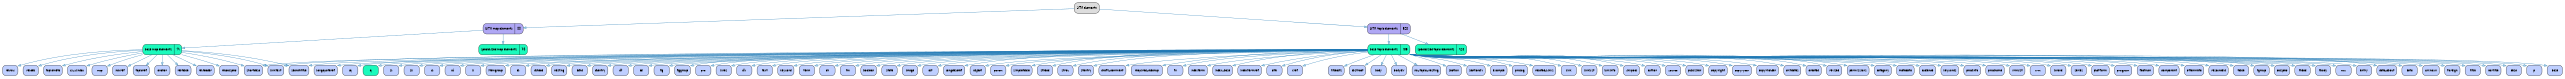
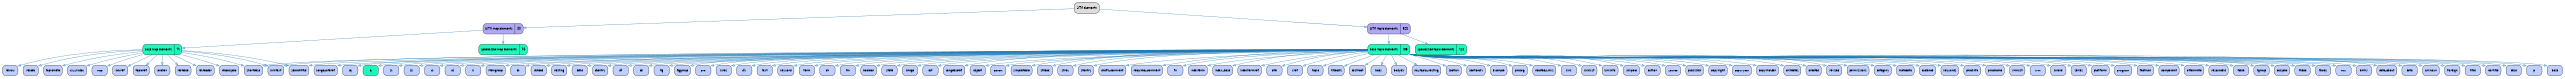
node "required-cleanup": label "required-cleanup" -> "required-comment"
node "topic": added
